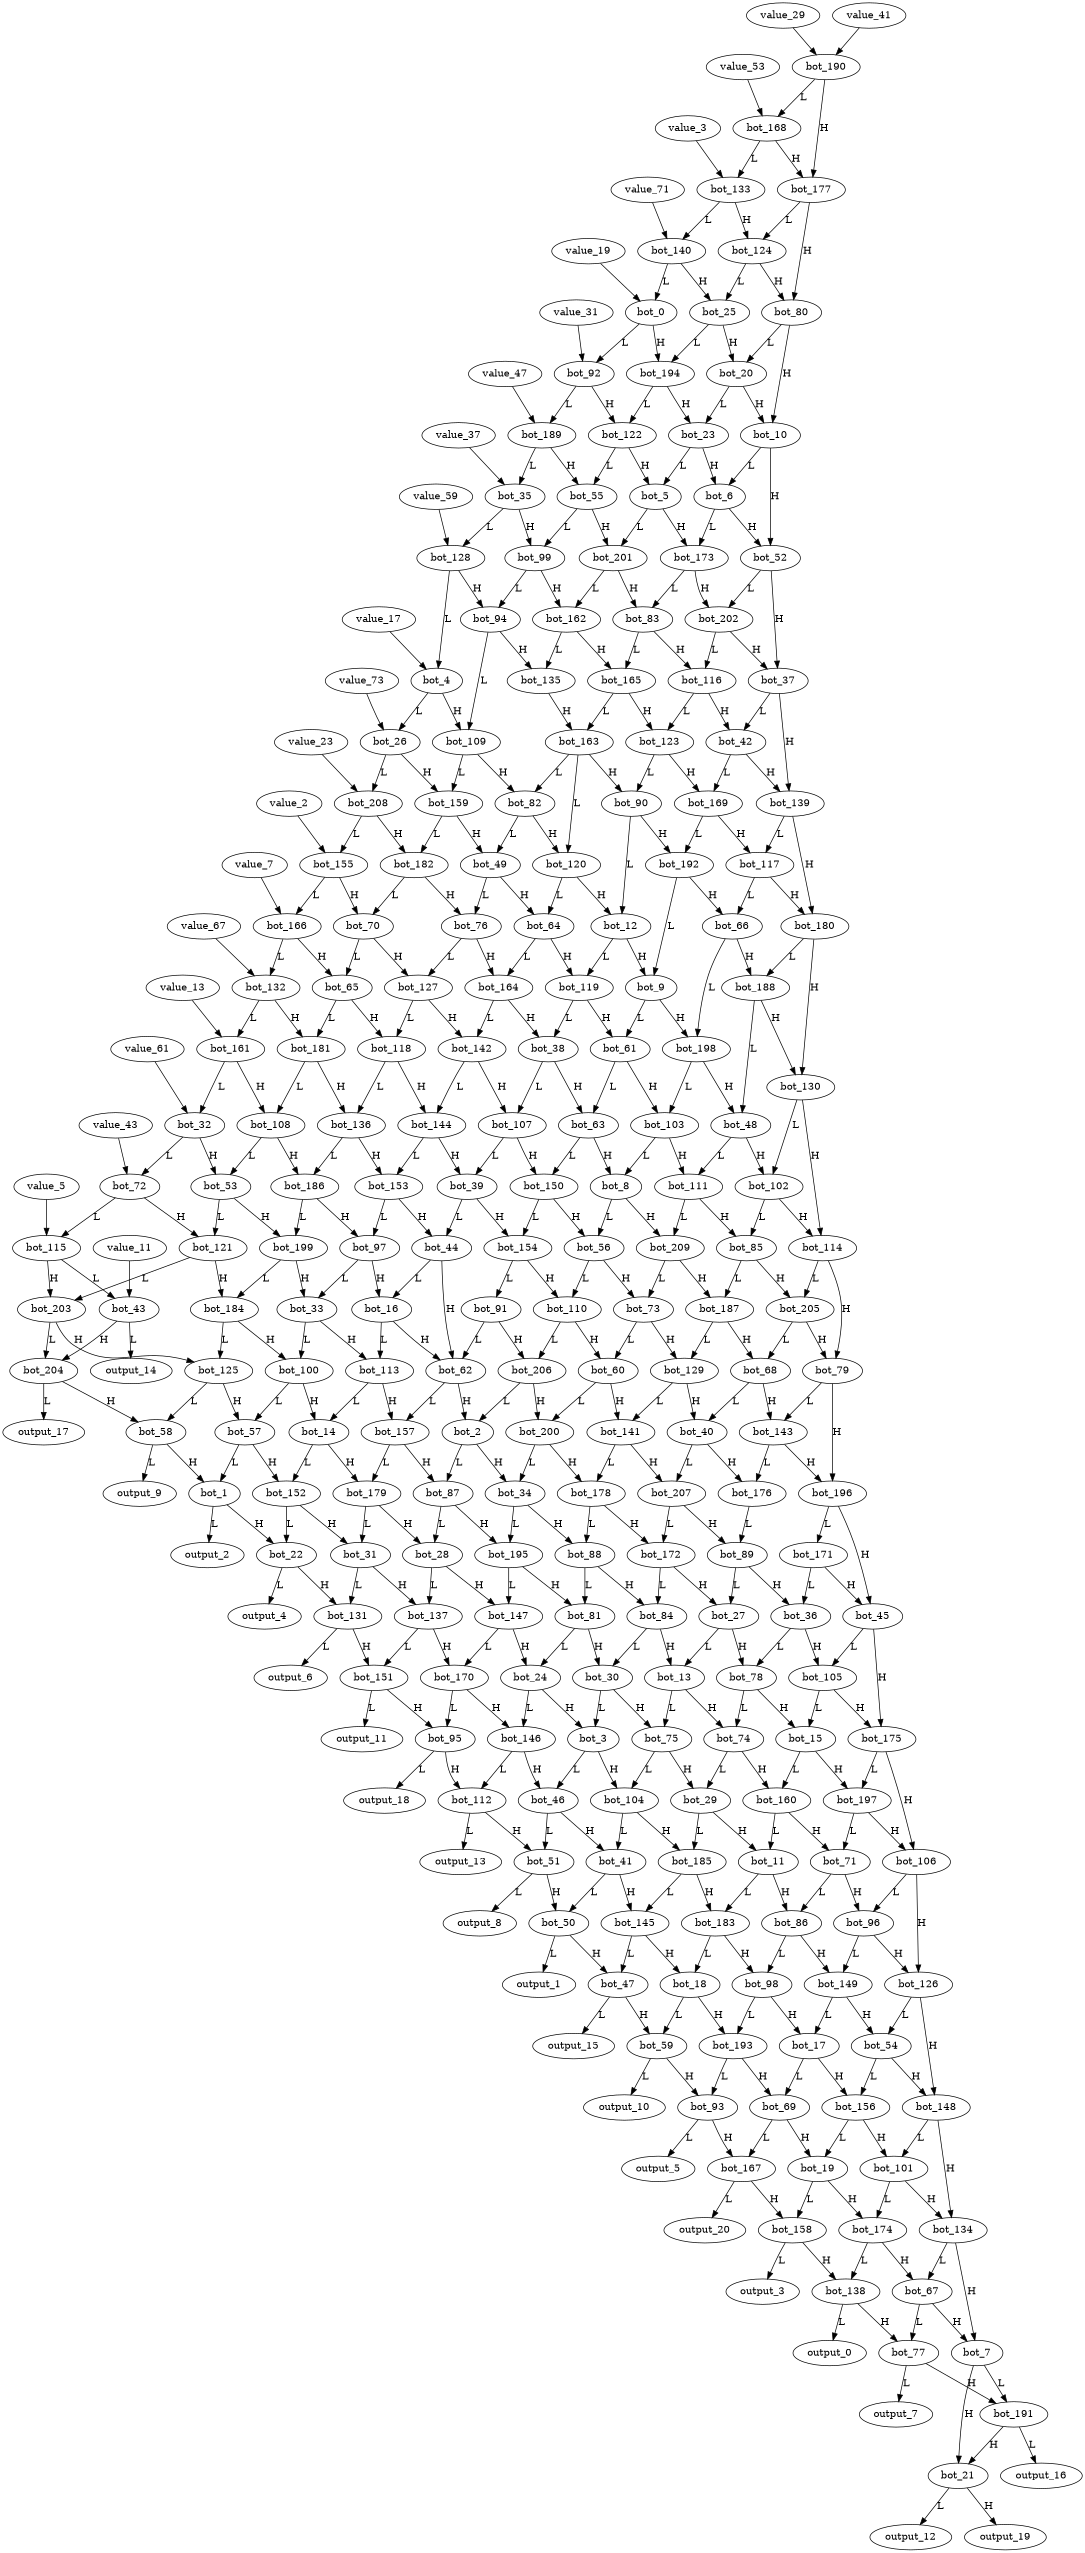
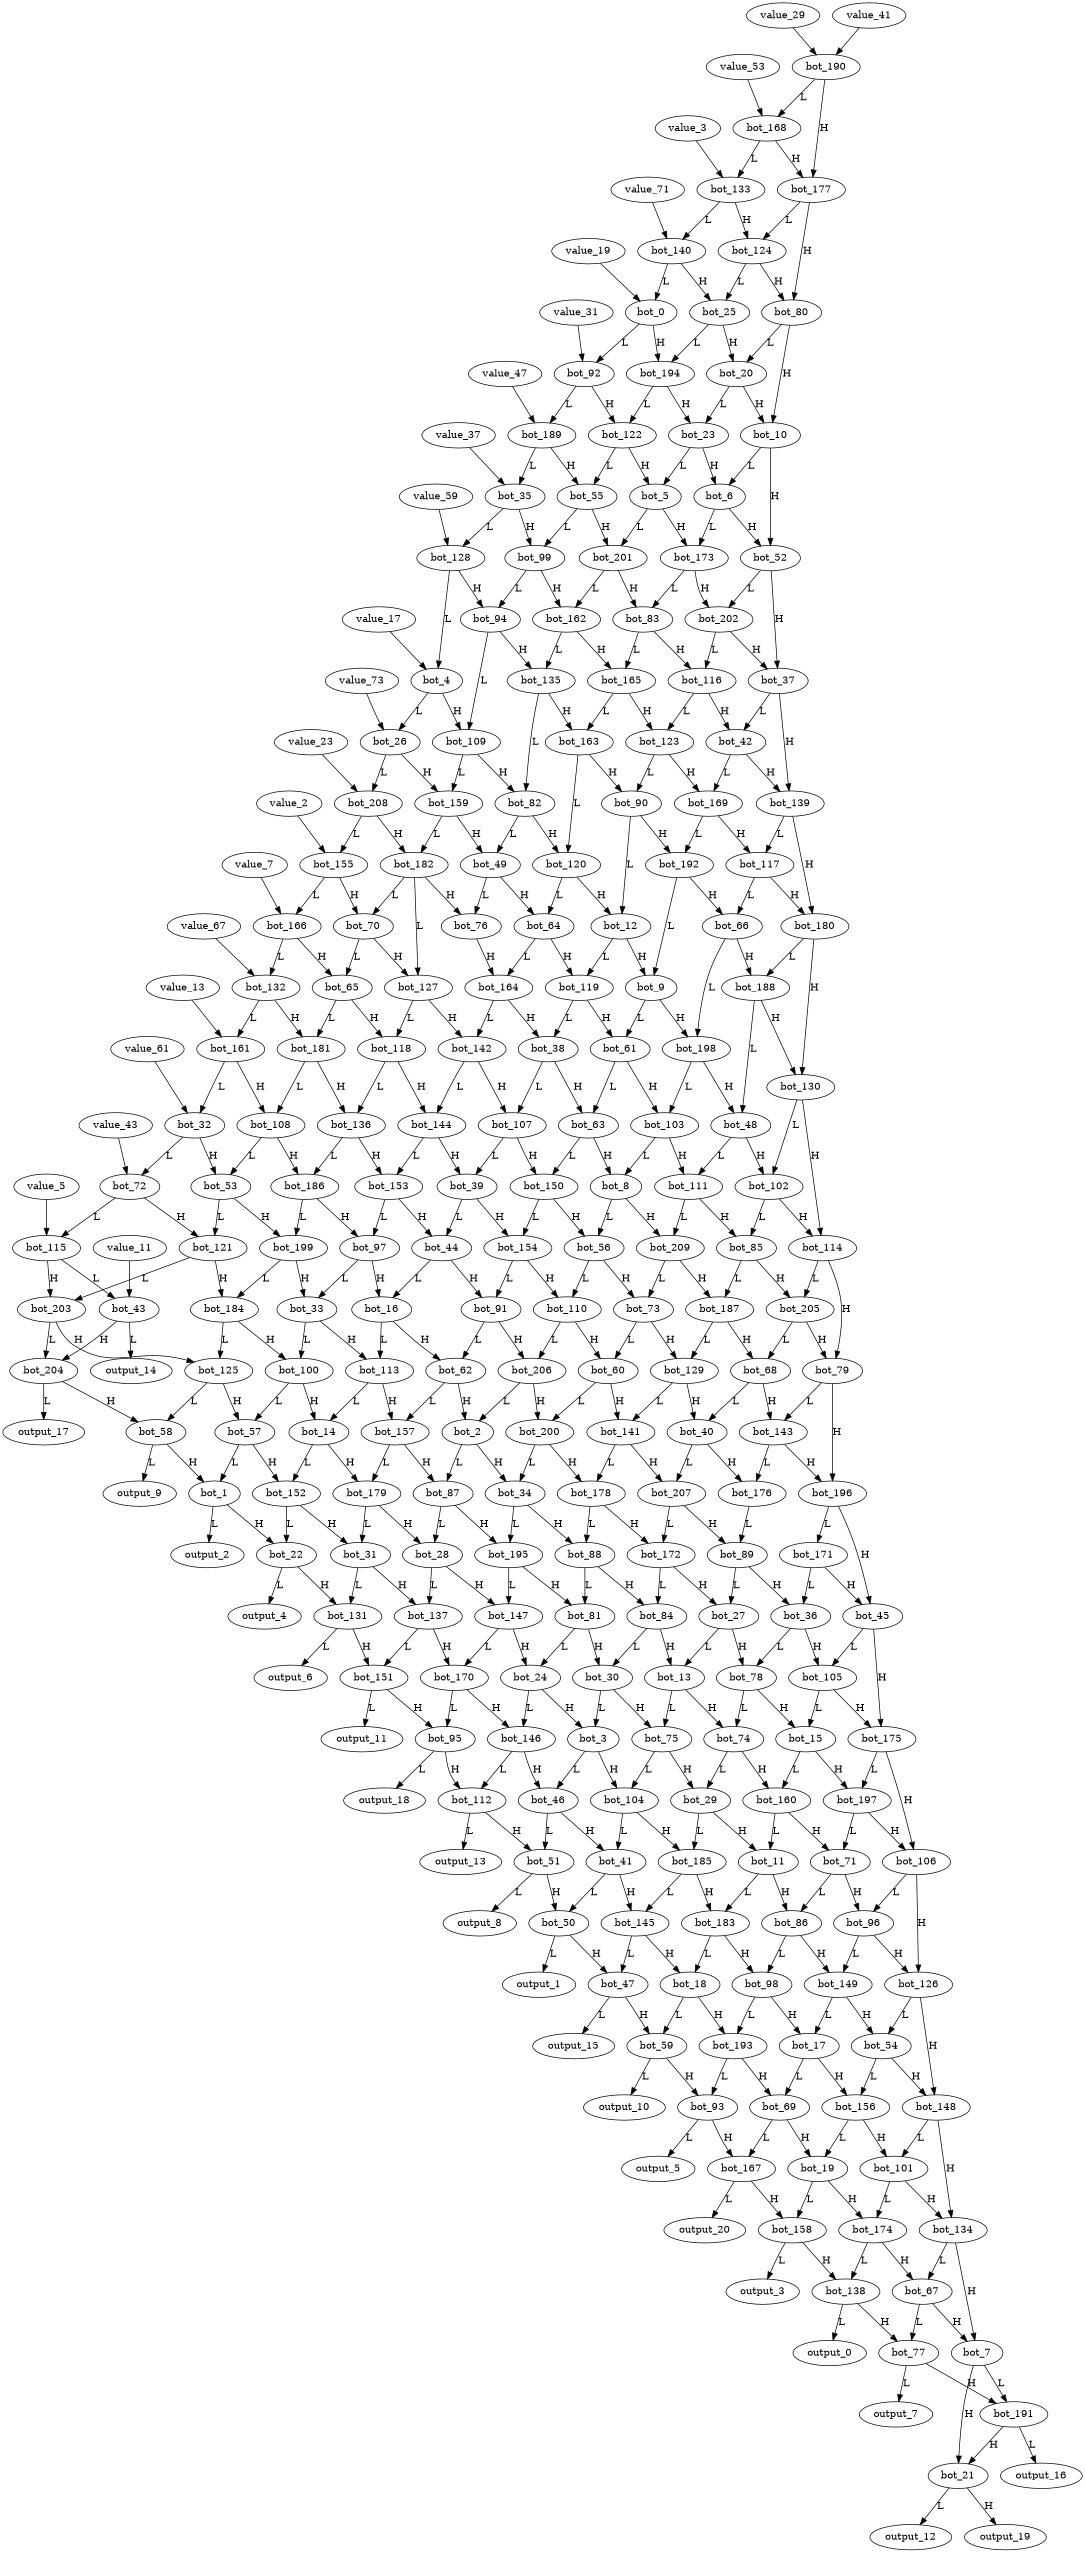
edge "bot_163" -> "bot_82": now "bot_135" -> "bot_82"
edge "bot_76" -> "bot_127": now "bot_182" -> "bot_127"
edge "bot_44" -> "bot_62": now "bot_44" -> "bot_91"
